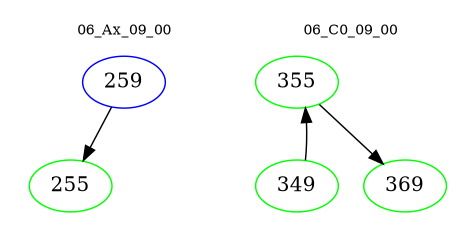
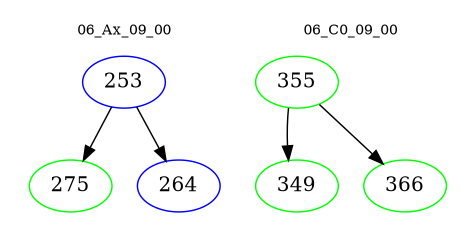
node "259": label "259" -> "253"
edge "349" -> "355": reversed
node "255": label "255" -> "275"
node "264": added
node "369": label "369" -> "366"
